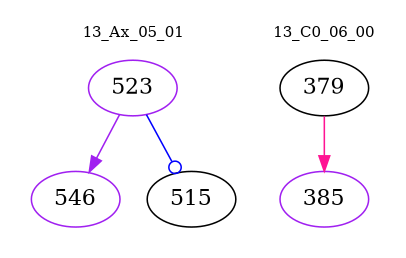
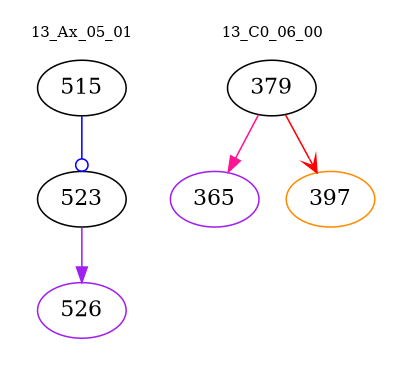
node "523": color purple -> black
edge "523" -> "515": reversed
node "546": label "546" -> "526"
node "385": label "385" -> "365"
node "397": added
